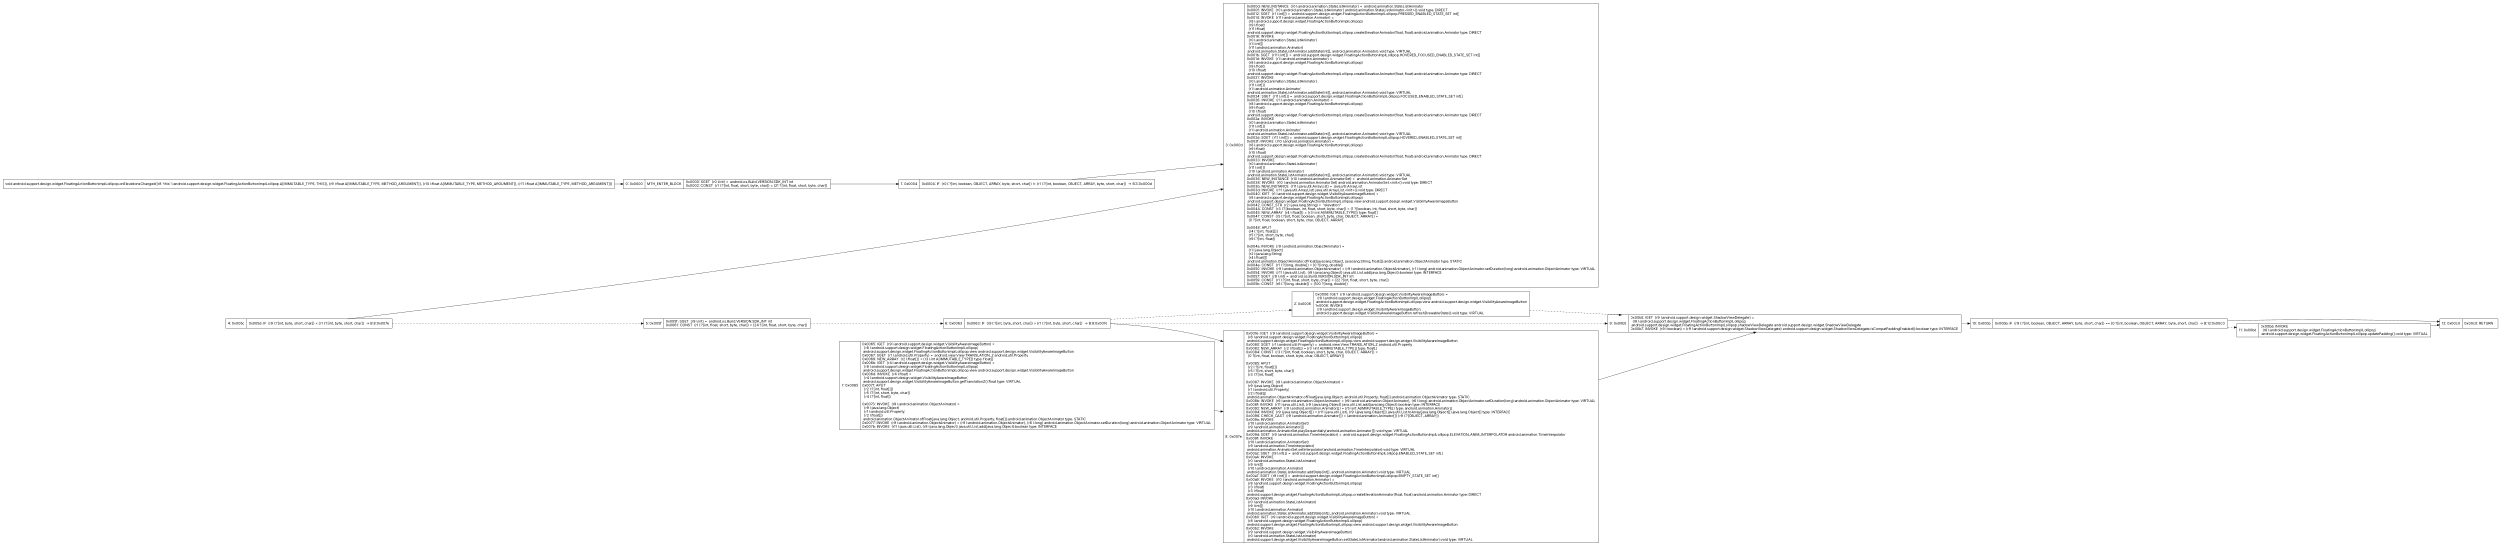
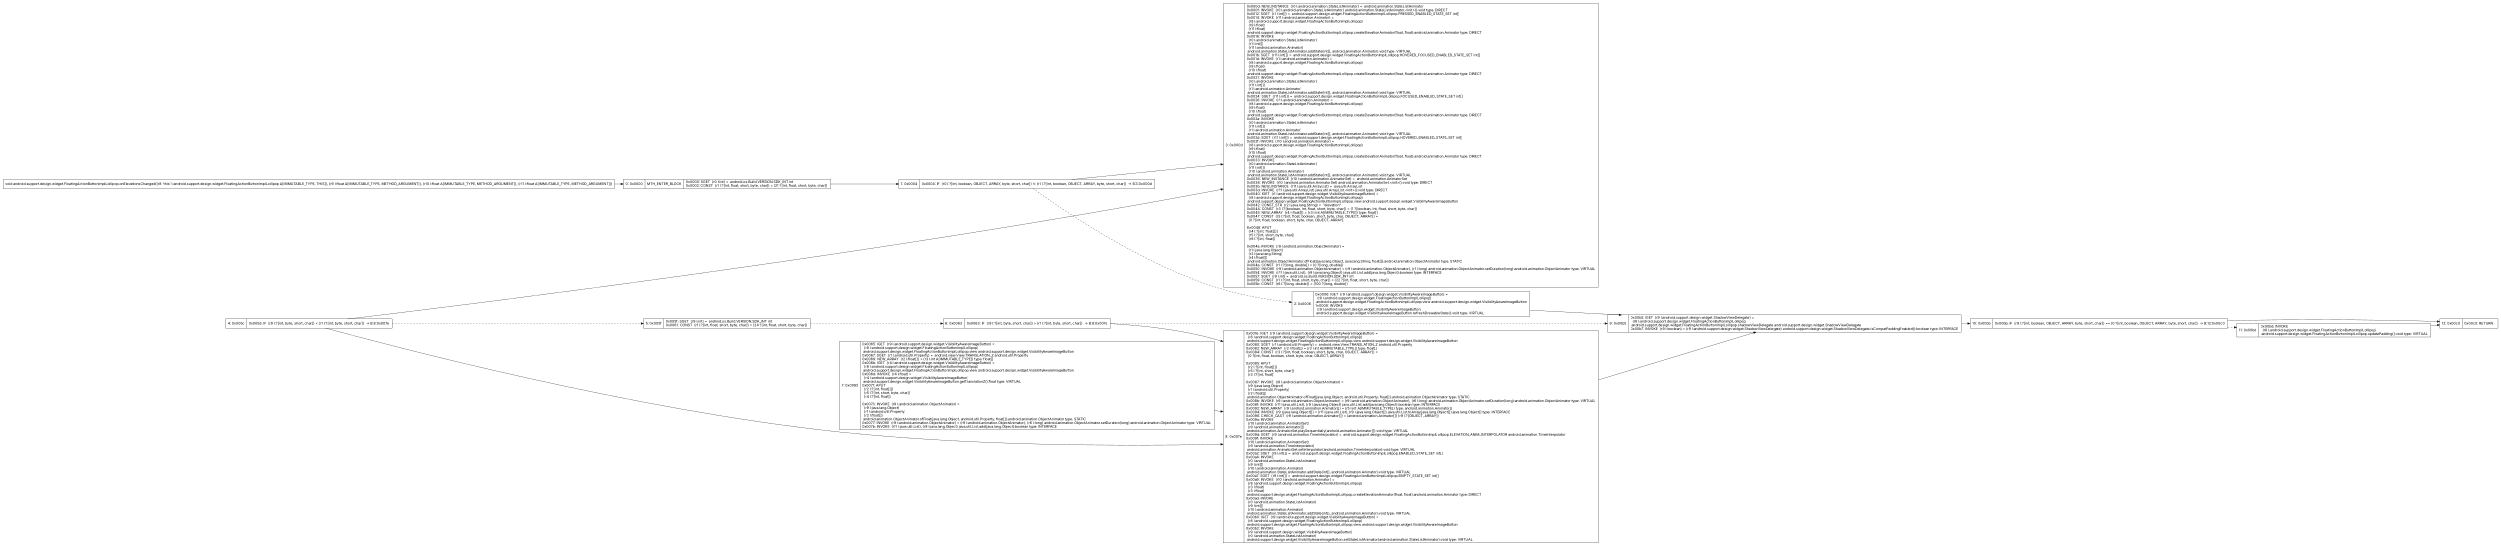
node "3: 0x000d": text "0x0048: APUT" -> "8x0048: APUT"
edge "2: 0x0006" -> "9: 0x00b5": style dashed -> solid
edge "6: 0x0063" -> "2: 0x0006": now "1: 0x0004" -> "2: 0x0006"
edge "4: 0x005d" -> "8: 0x007e": added
